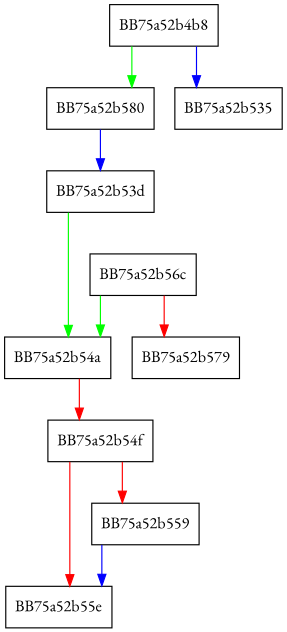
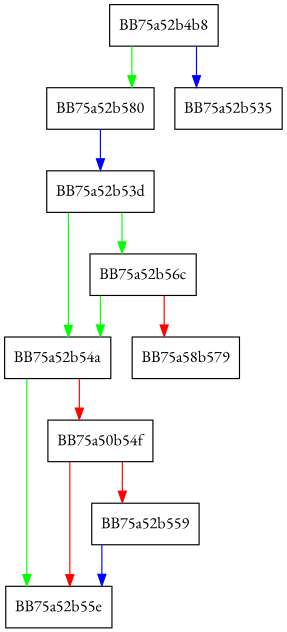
edge "BB75a52b53d" -> "BB75a52b56c": added
node "BB75a52b579": label "BB75a52b579" -> "BB75a58b579"
node "BB75a52b54f": label "BB75a52b54f" -> "BB75a50b54f"
edge "BB75a52b54a" -> "BB75a52b55e": added
